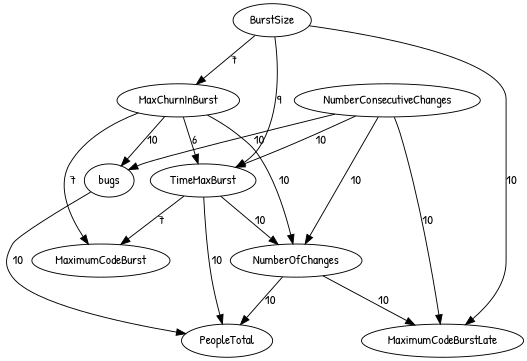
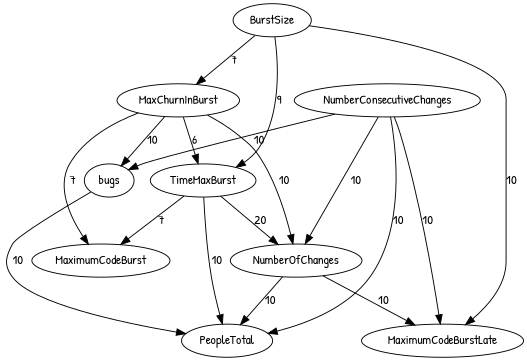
edge "NumberConsecutiveChanges" -> "TimeMaxBurst": now "NumberConsecutiveChanges" -> "PeopleTotal"
edge "TimeMaxBurst" -> "NumberOfChanges": label "10" -> "20"
